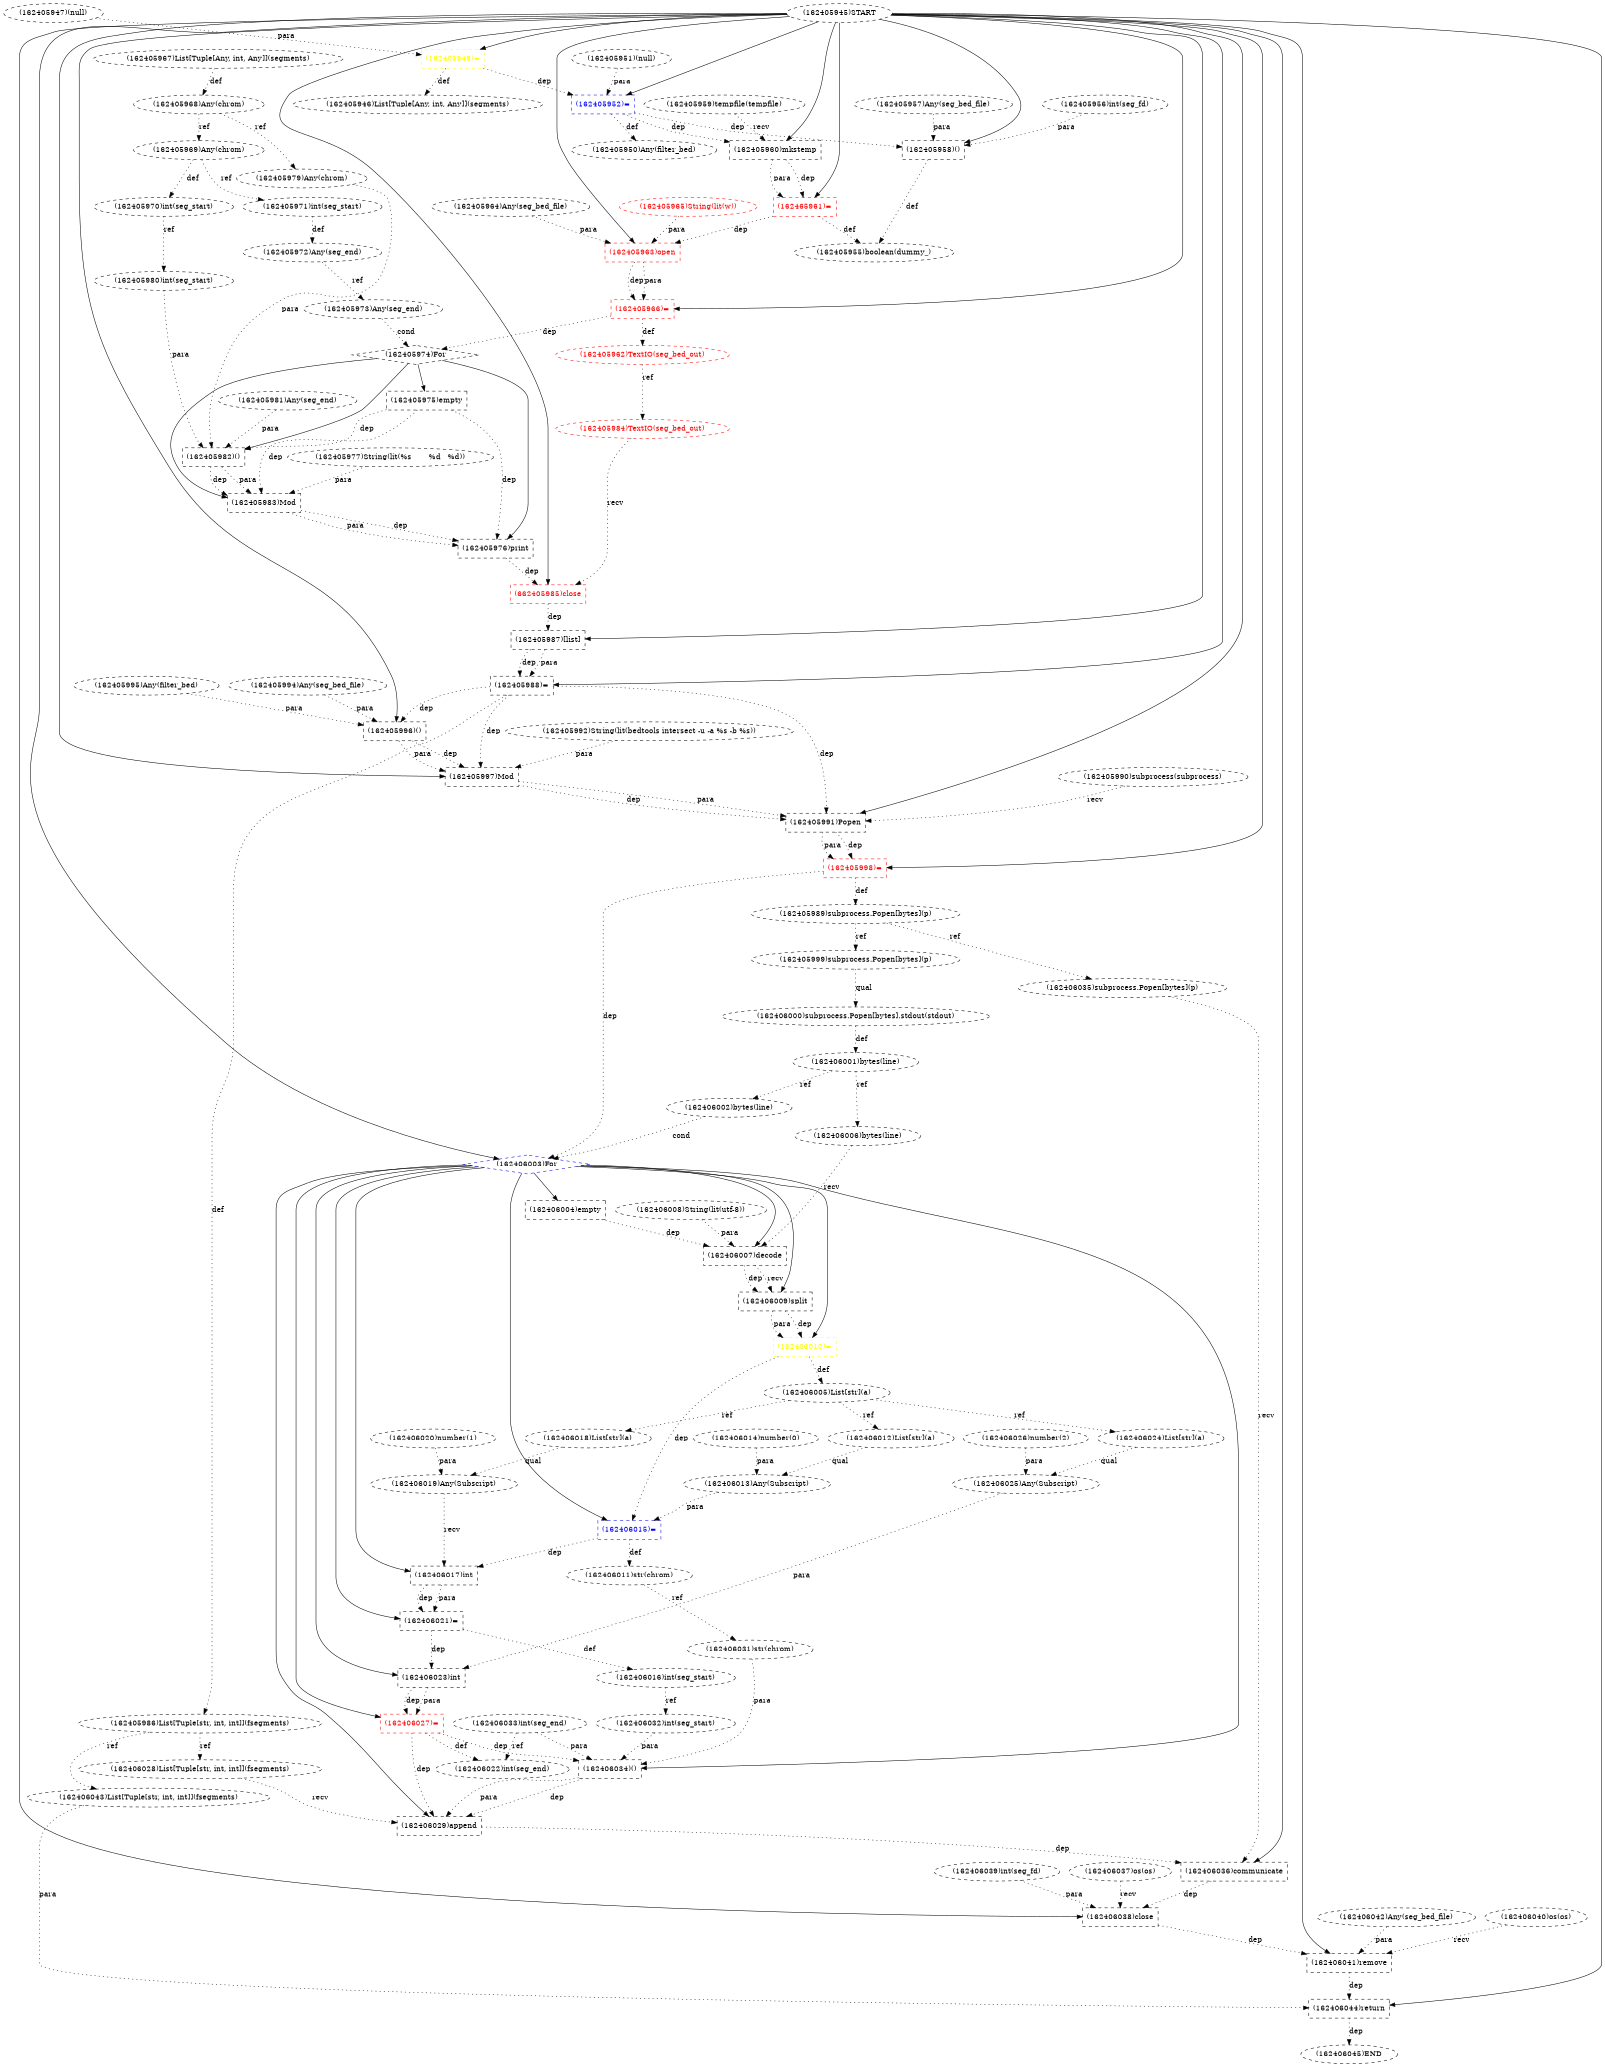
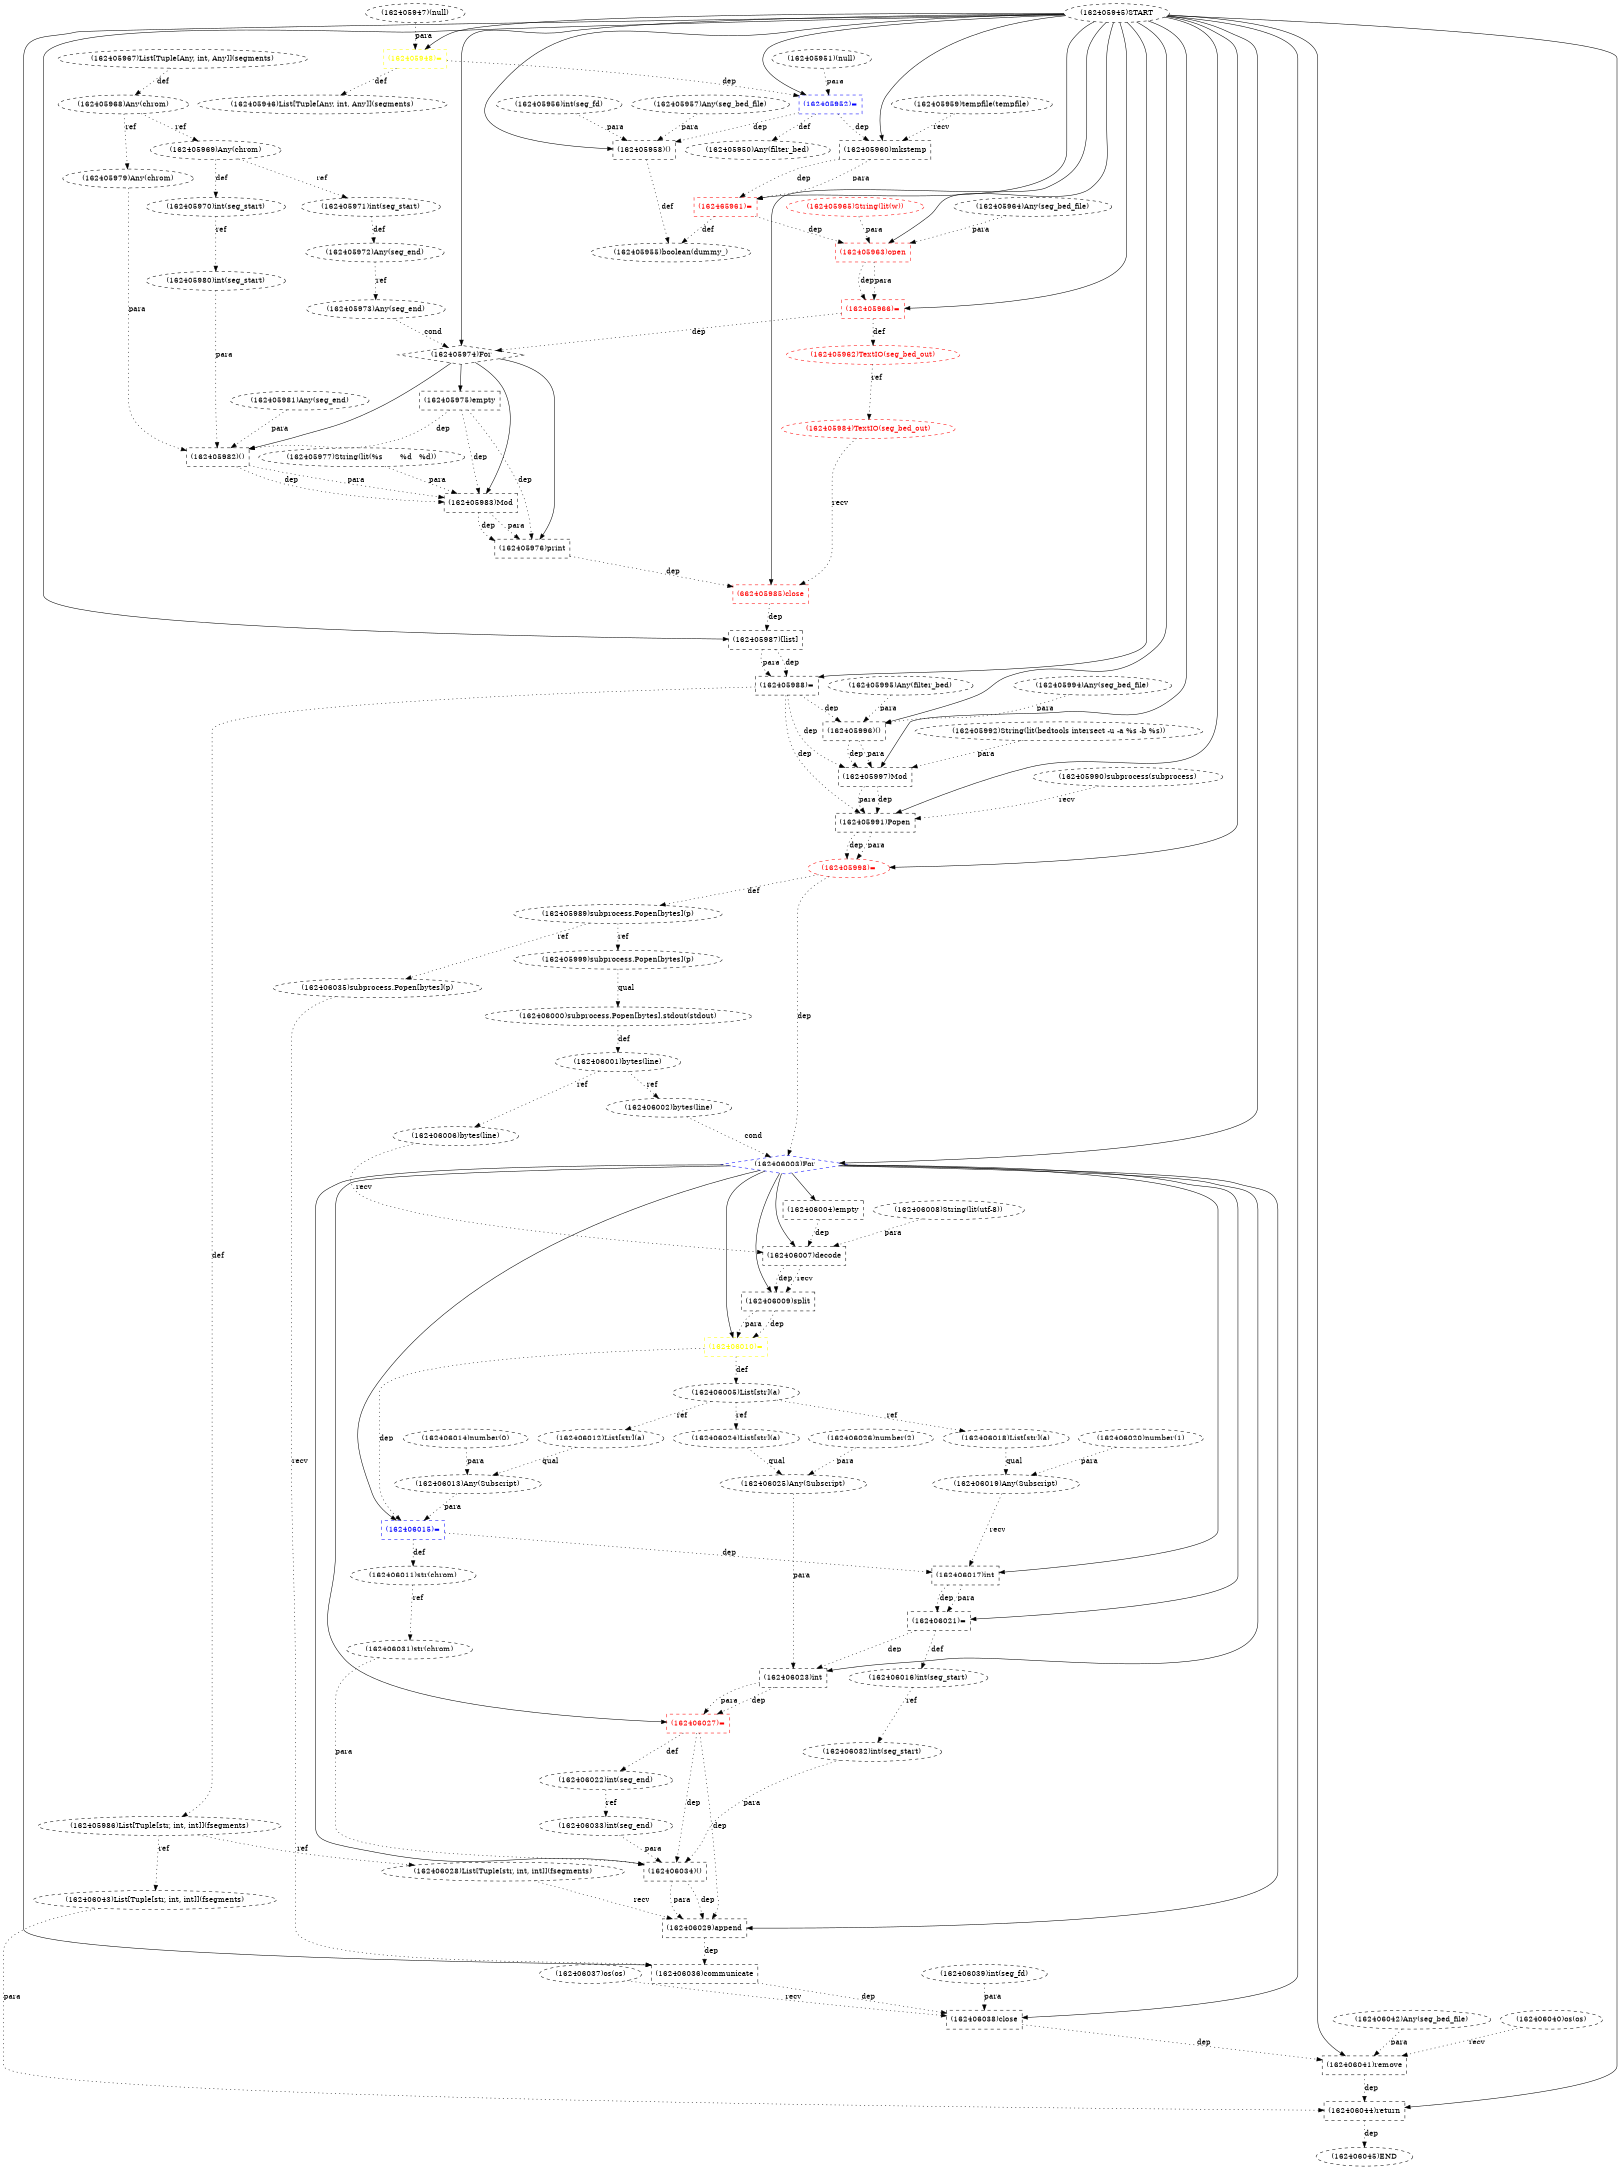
edge "(162405945)START" -> "(162405974)For": added
node "(162405998)=": shape box -> ellipse
edge "(162406033)int(seg_end)" -> "(162406022)int(seg_end)": reversed
